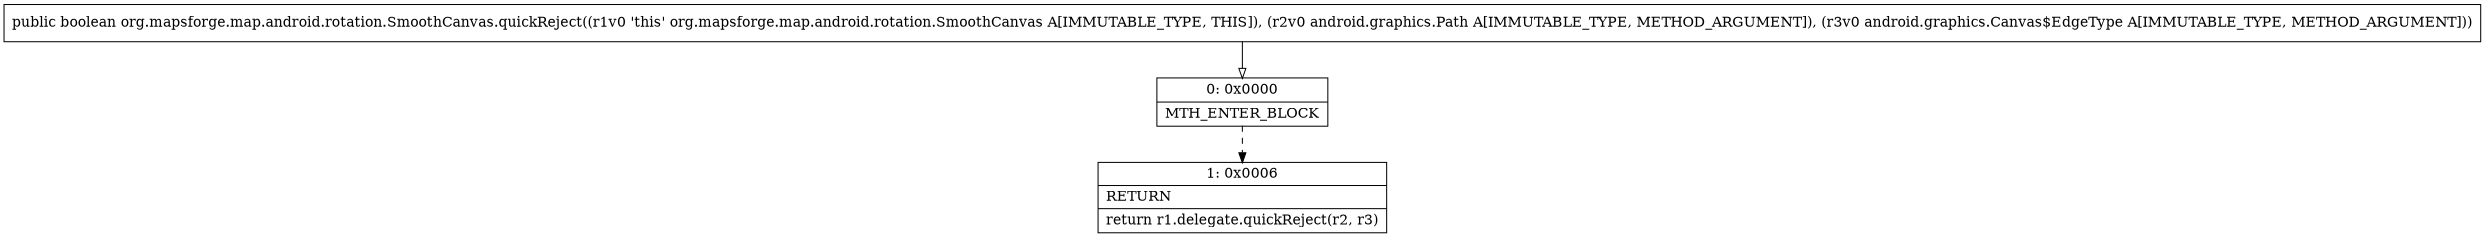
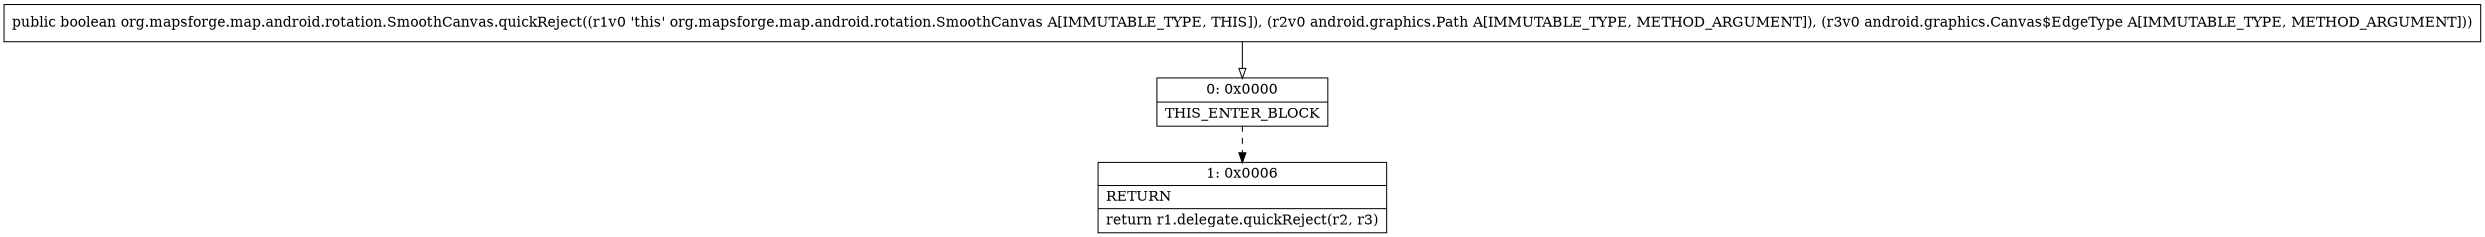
node "0: 0x0000": text "MTH_ENTER_BLOCK" -> "THIS_ENTER_BLOCK"
